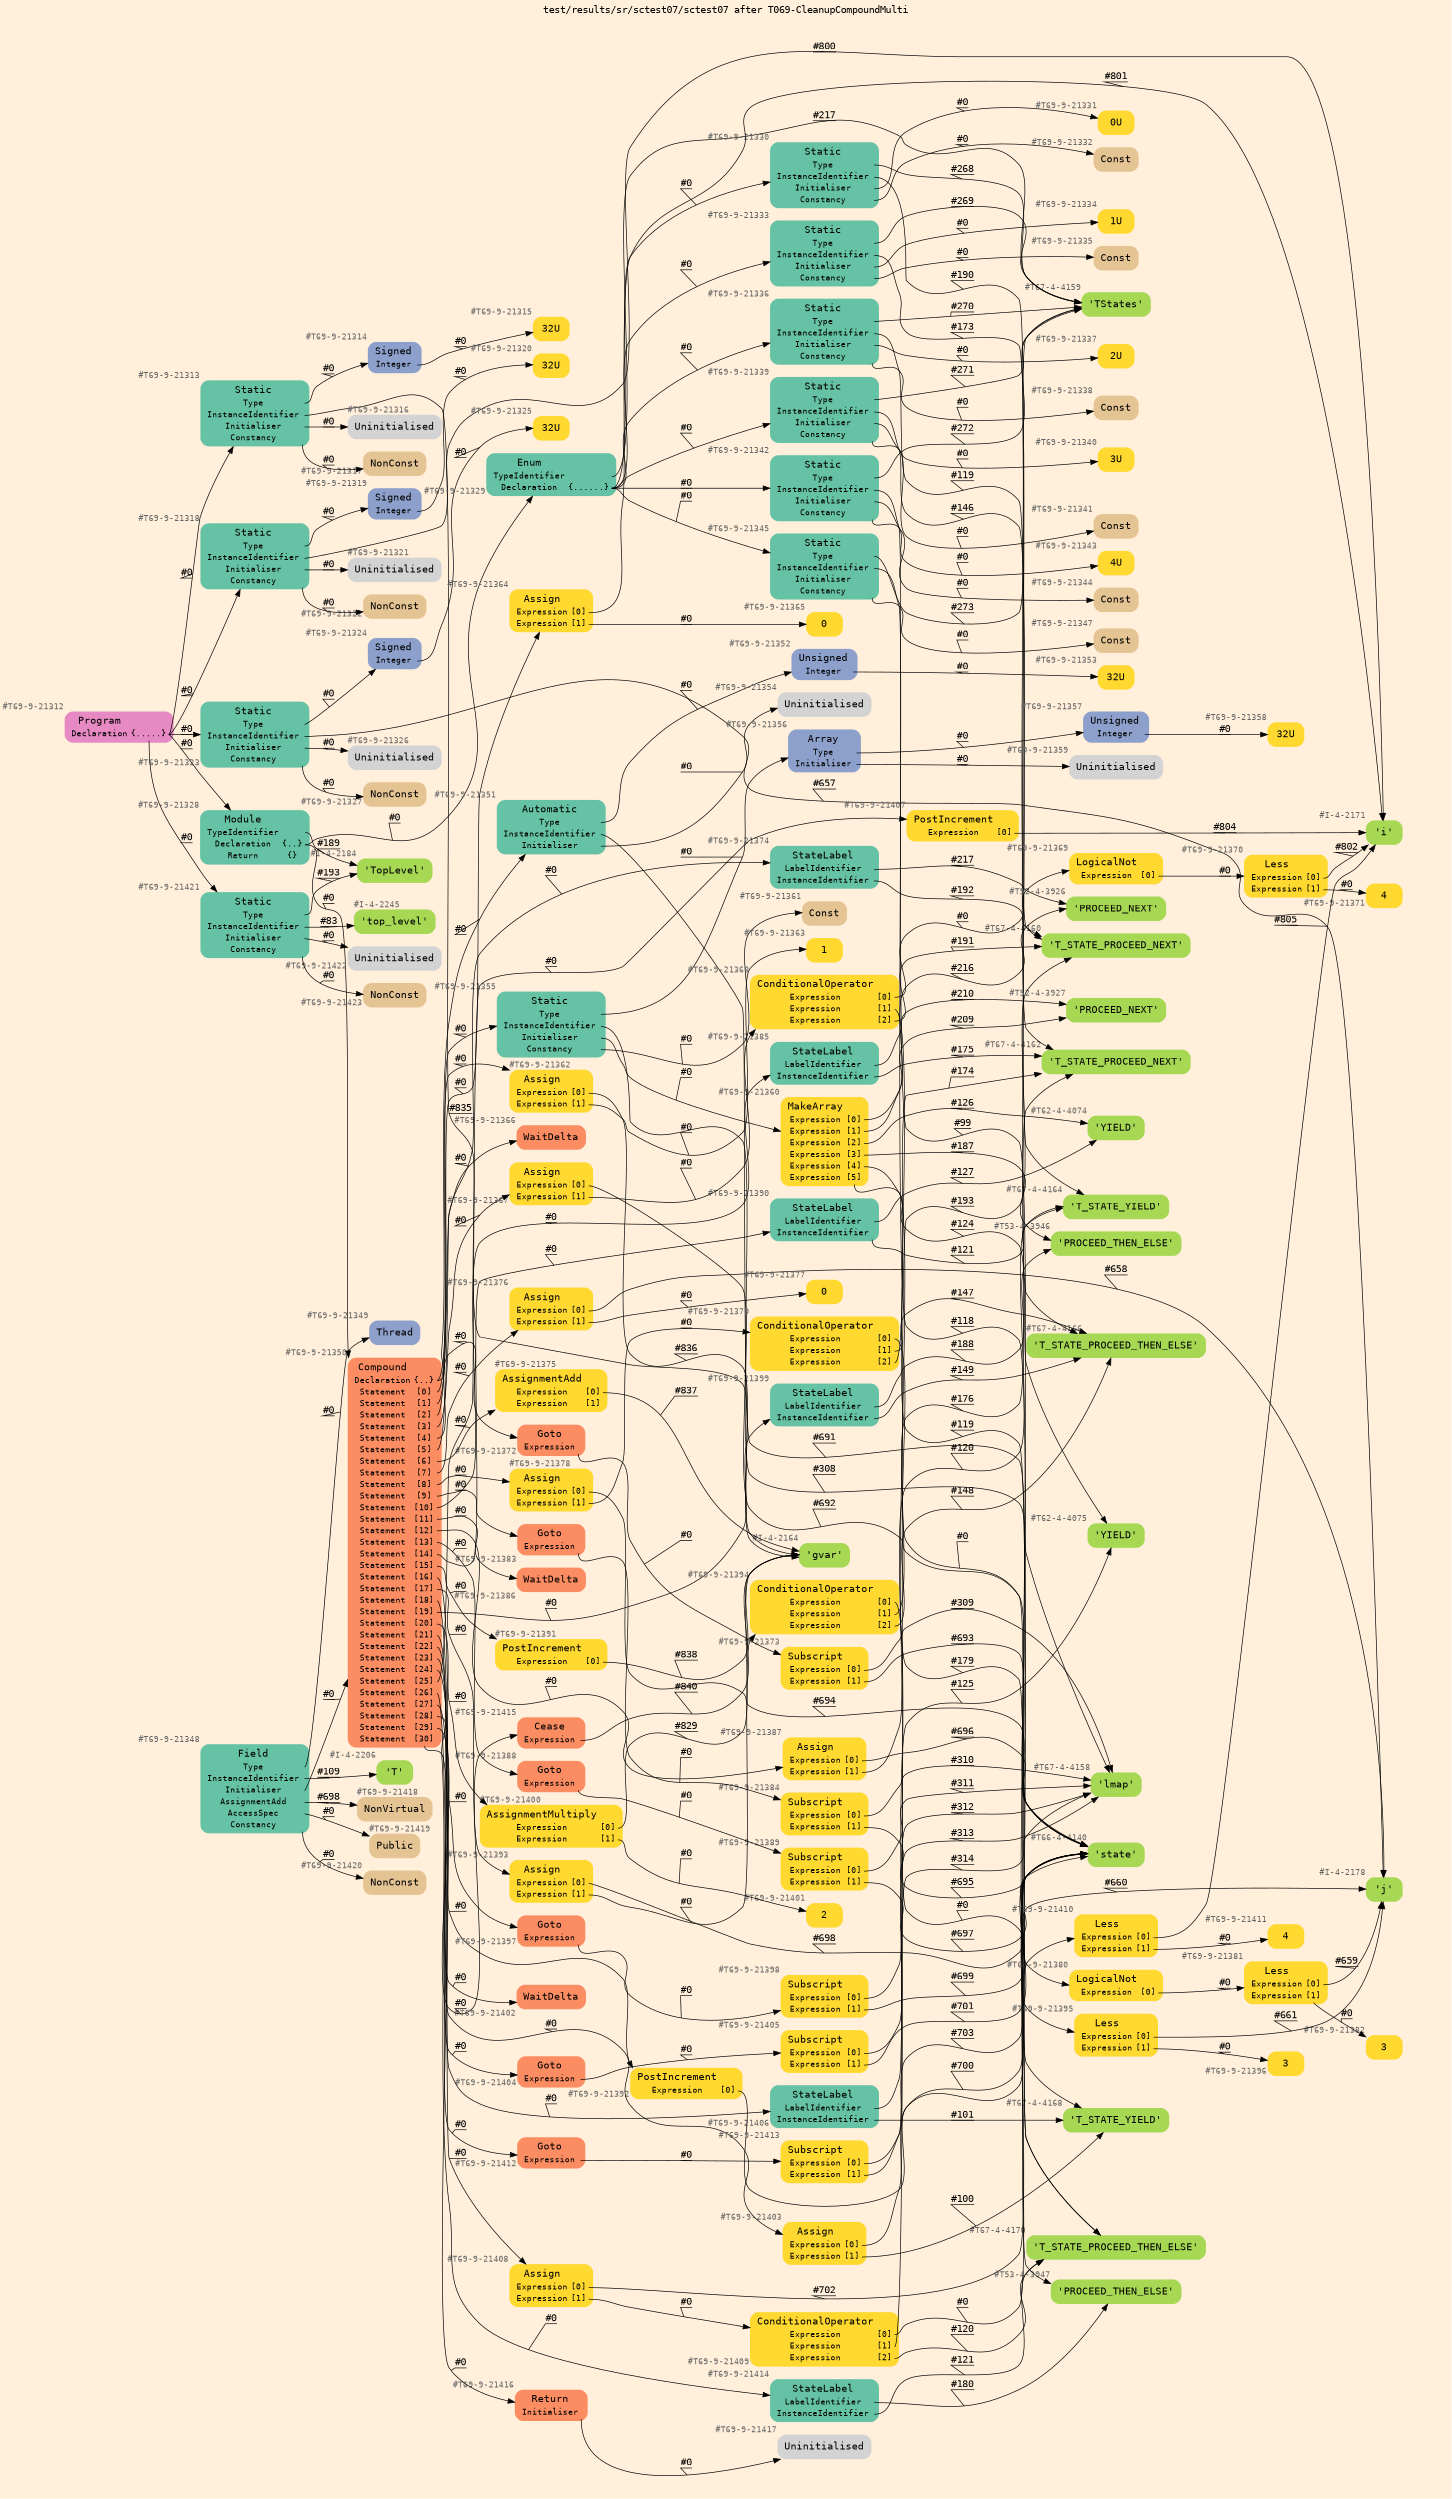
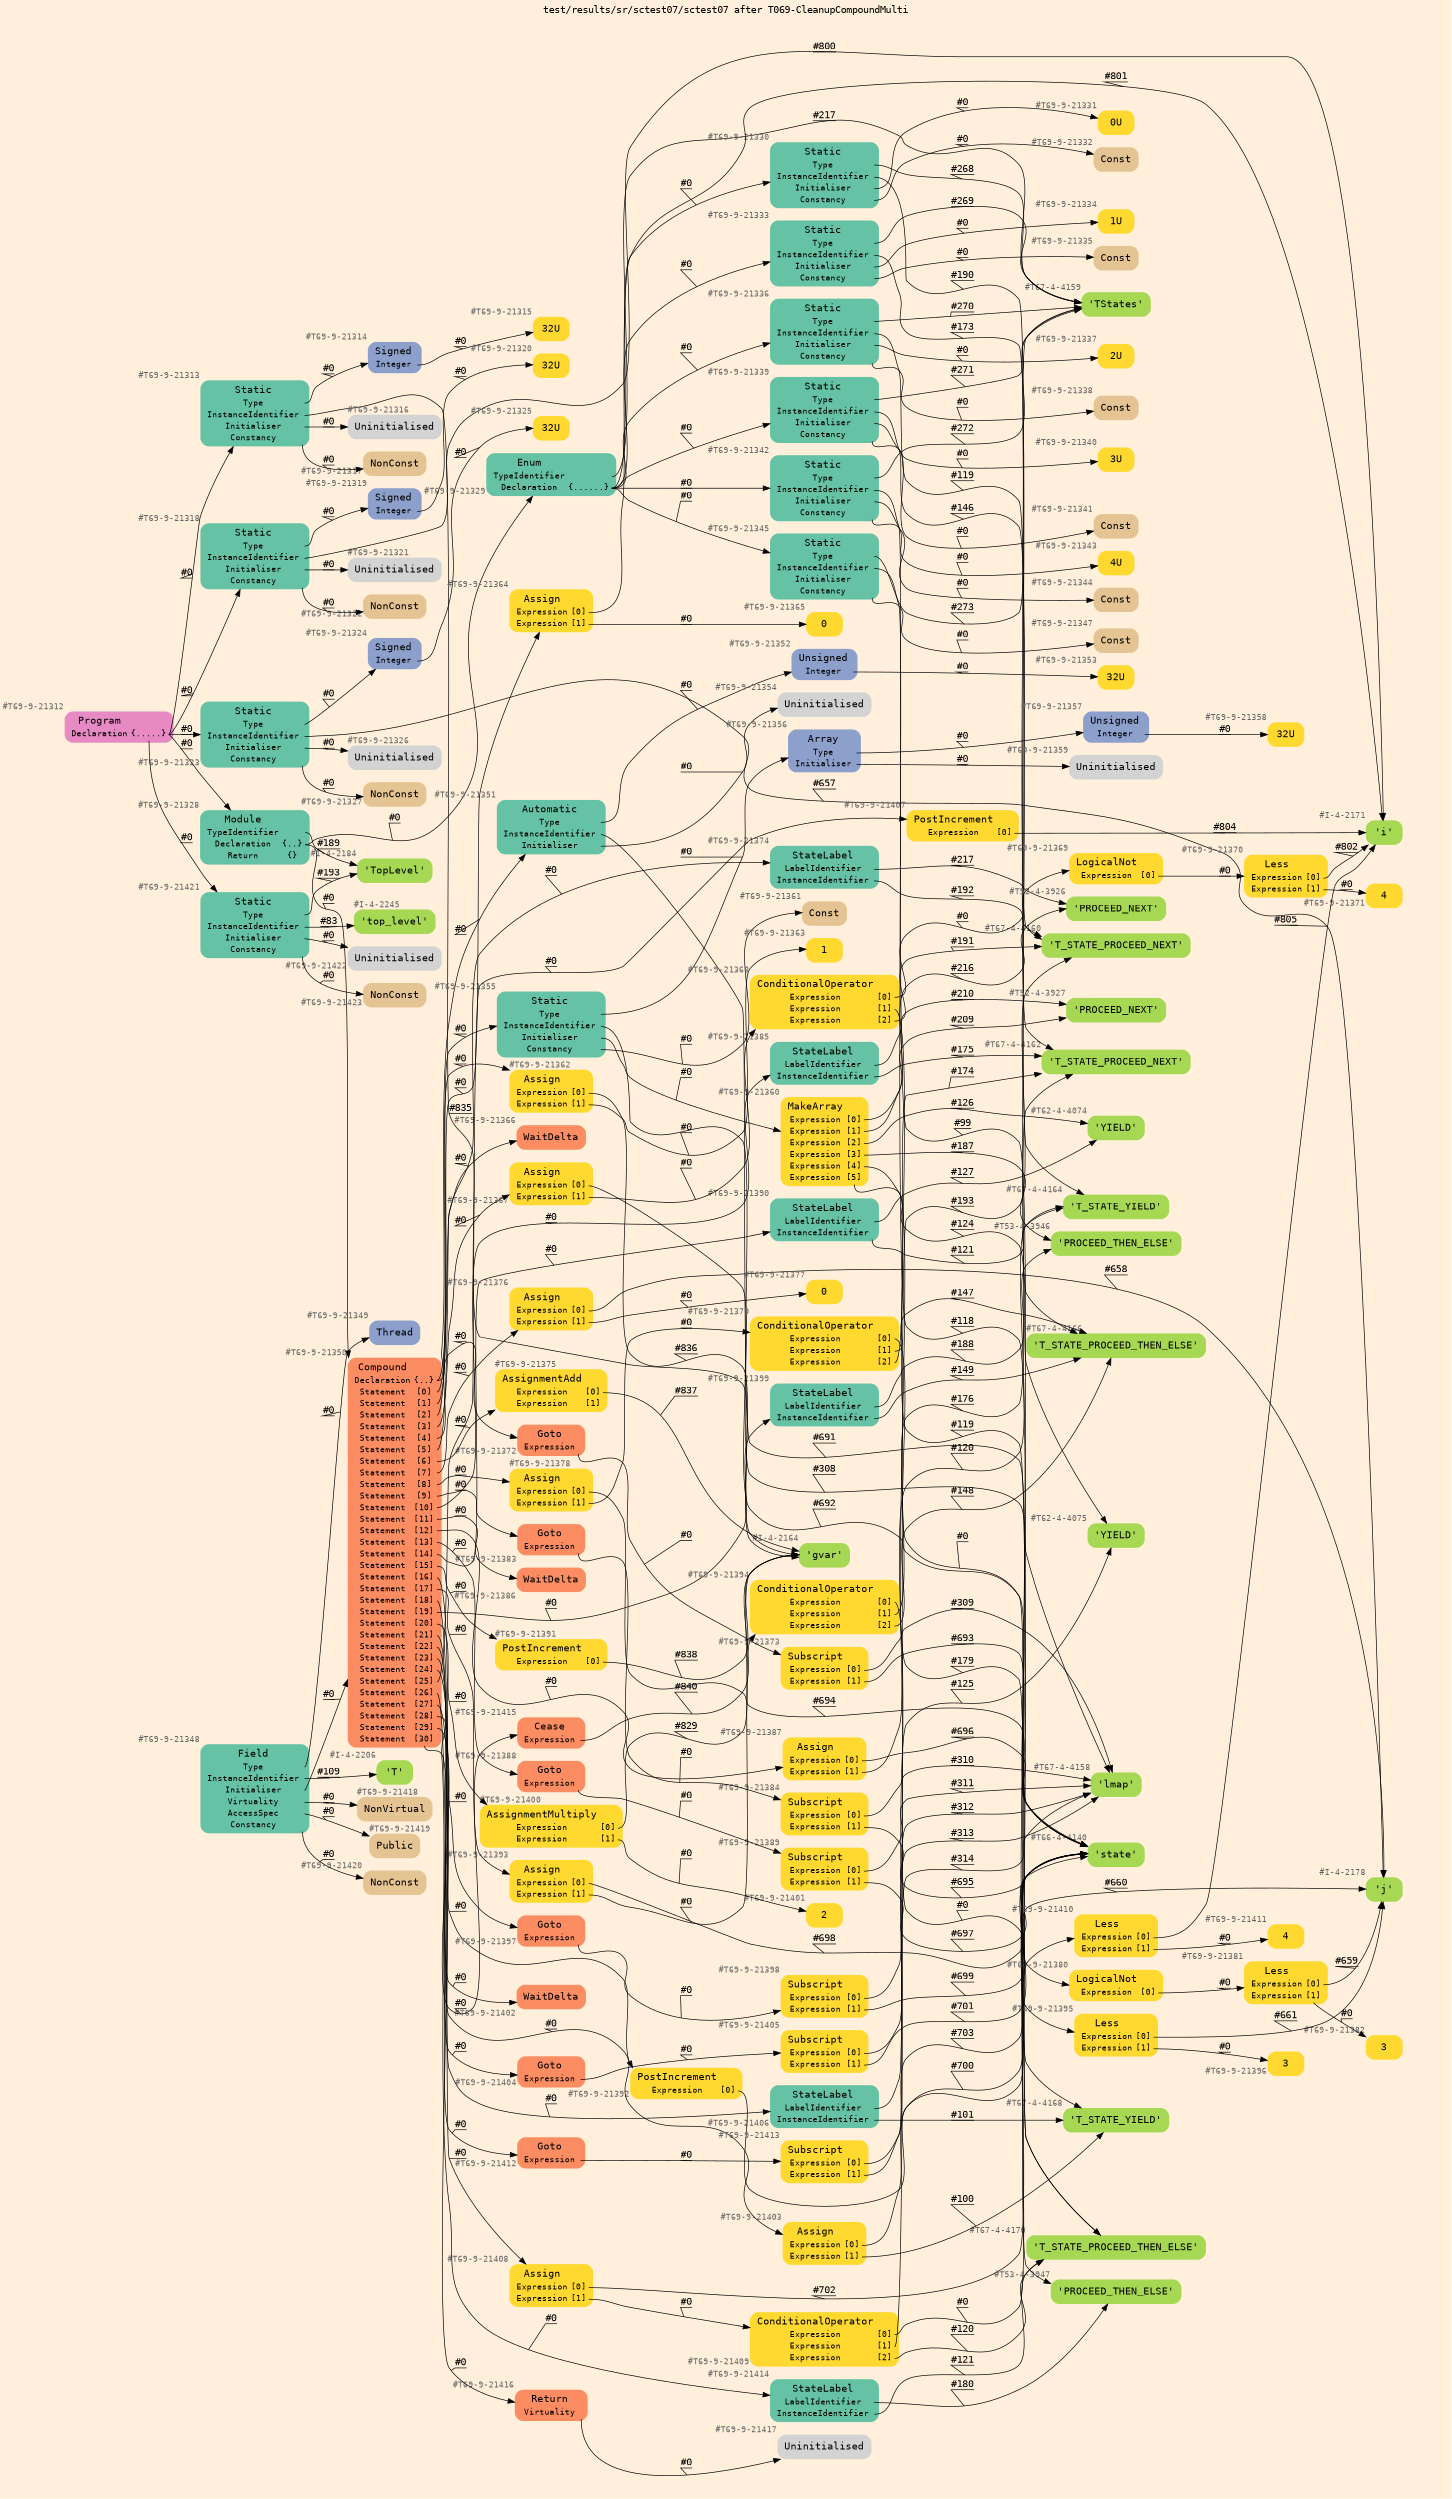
edge "Field" -> "NonVirtual": label "#698" -> "#0"
node "Field": text "AssignmentAdd" -> "Virtuality"
node "Return": text "Initialiser" -> "Virtuality"
